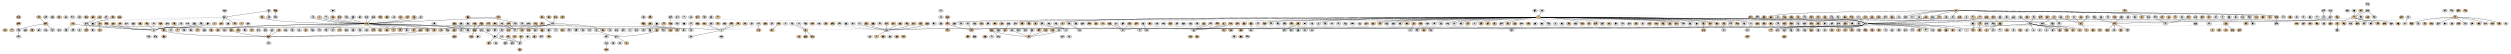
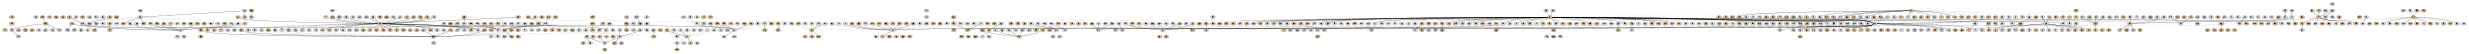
edge "64" -- "601": now "325" -- "601"
